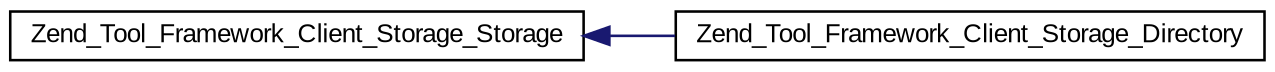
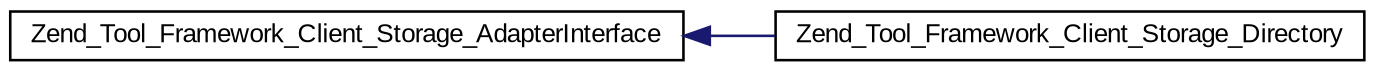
node "Zend_Tool_Framework_Client_Storage_Storage": label "Zend_Tool_Framework_Client_Storage_Storage" -> "Zend_Tool_Framework_Client_Storage_AdapterInterface"
